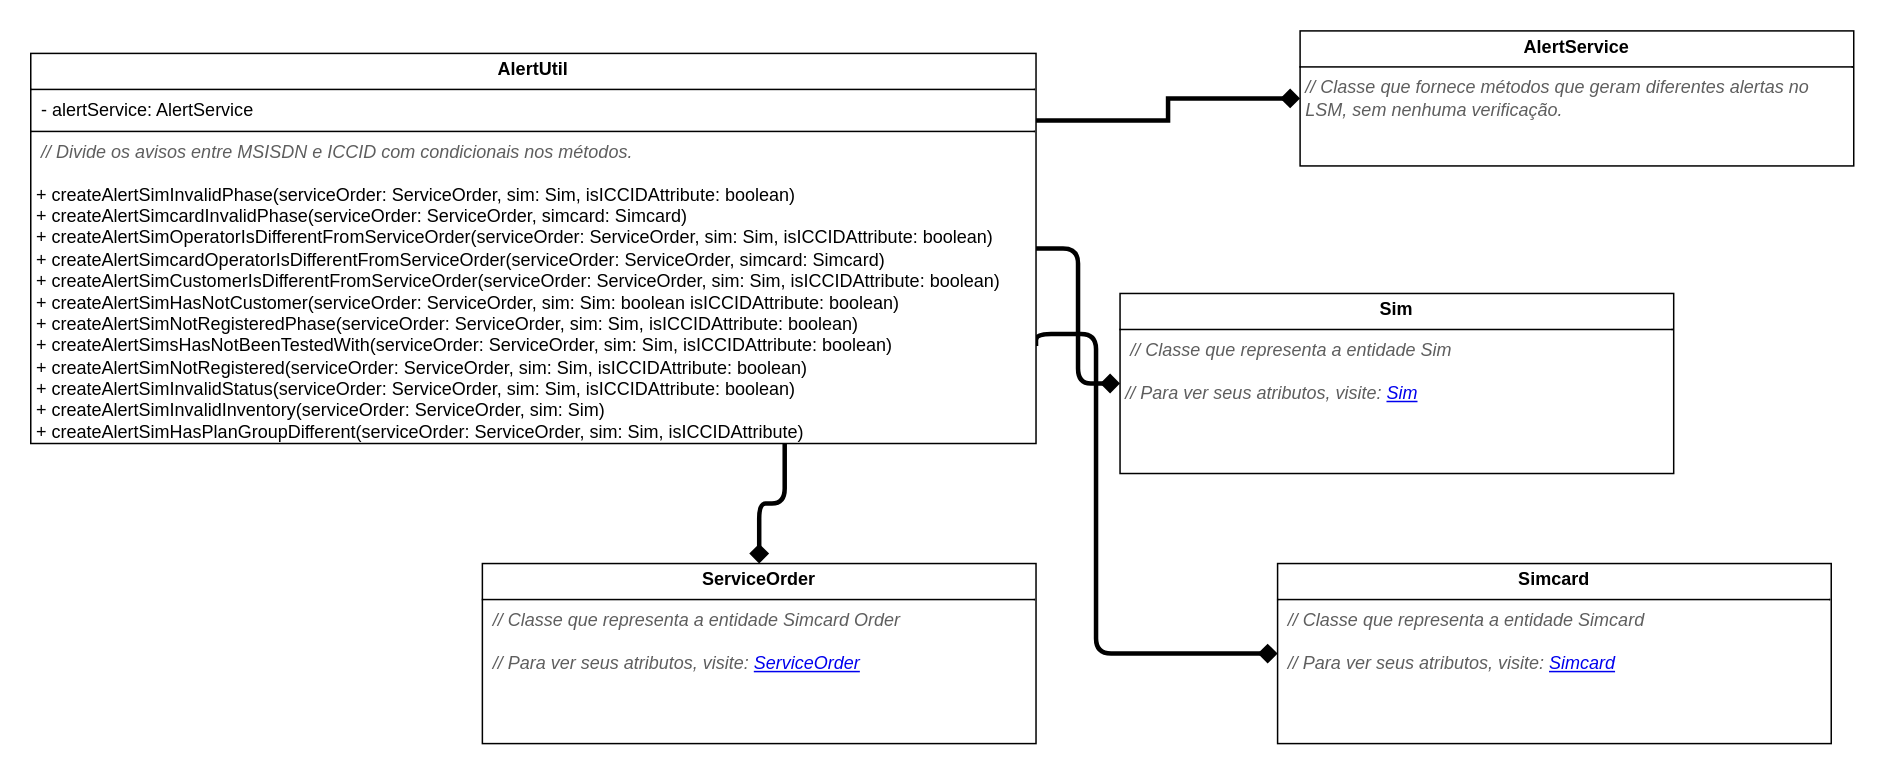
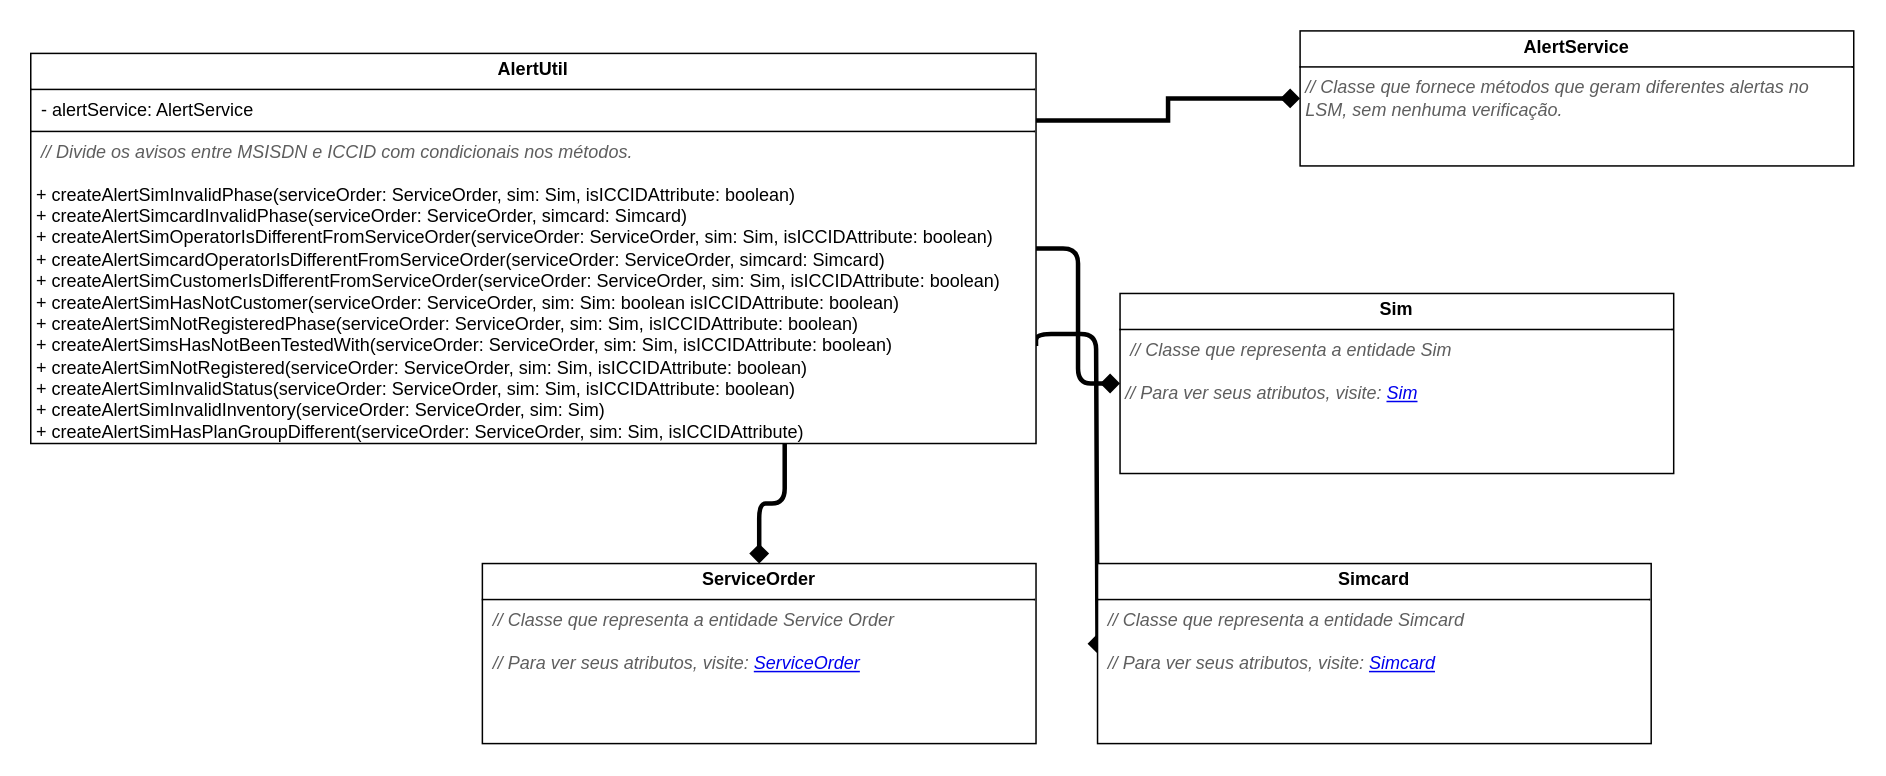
node "ServiceOrder // Classe que representa a entidade Simcard Order // Para ver seus atributos, visite: ServiceOrder": label "ServiceOrder // Classe que representa a entidade Simcard Order // Para ver seus atributos, visite: ServiceOrder" -> "ServiceOrder // Classe que representa a entidade Service Order // Para ver seus atributos, visite: ServiceOrder"
node "Simcard // Classe que representa a entidade Simcard // Para ver seus atributos, visite: Simcard": moved (1554, 653) -> (1374, 653)
